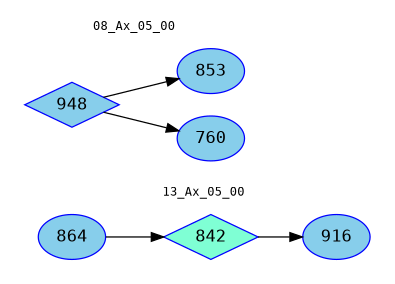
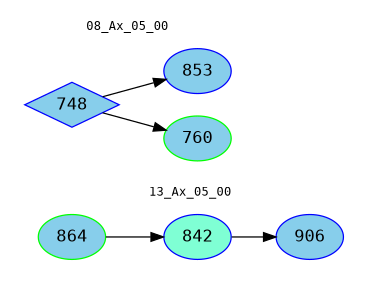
node "948": label "948" -> "748"
node "760": color blue -> green
node "864": color blue -> green
node "842": shape diamond -> ellipse
node "916": label "916" -> "906"
